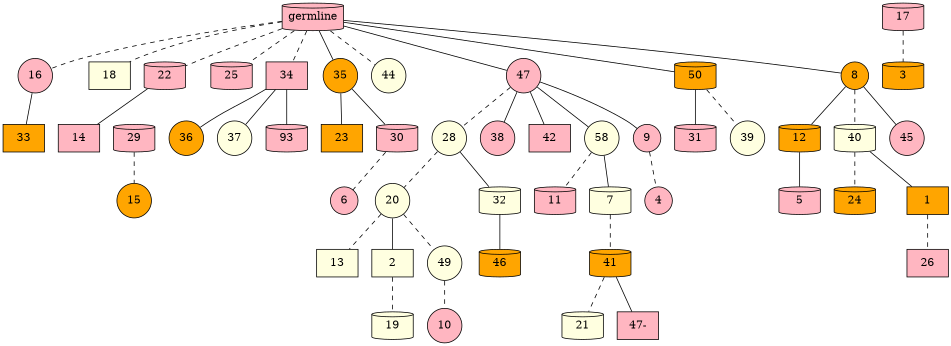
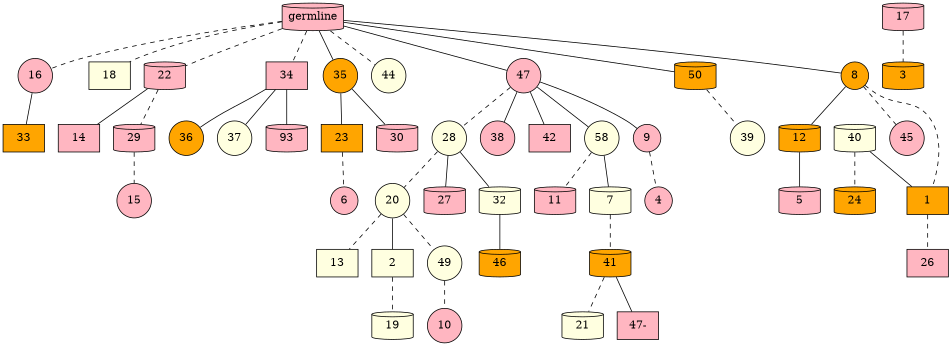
node "25": removed
edge "8" -- "45": style solid -> dashed
edge "22" -- "29": added
edge "8" -- "40": now "8" -- "1"
node "31": removed
edge "30" -- "6": now "23" -- "6"
node "15": fillcolor orange -> lightpink
node "27": added
